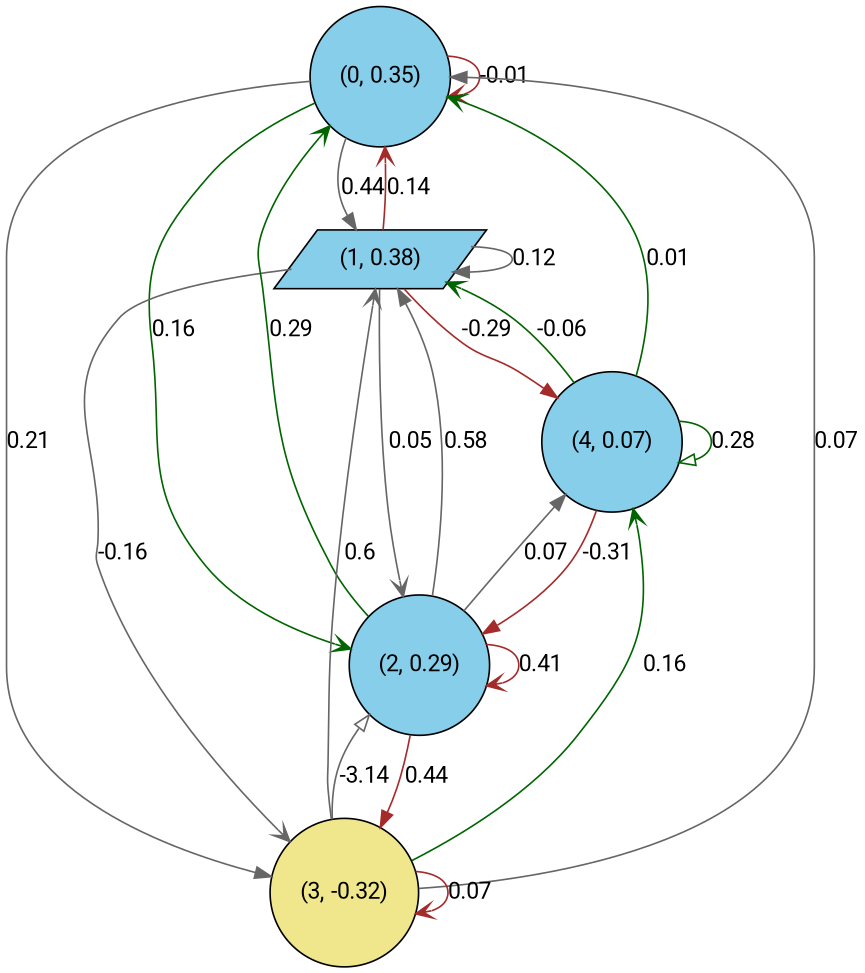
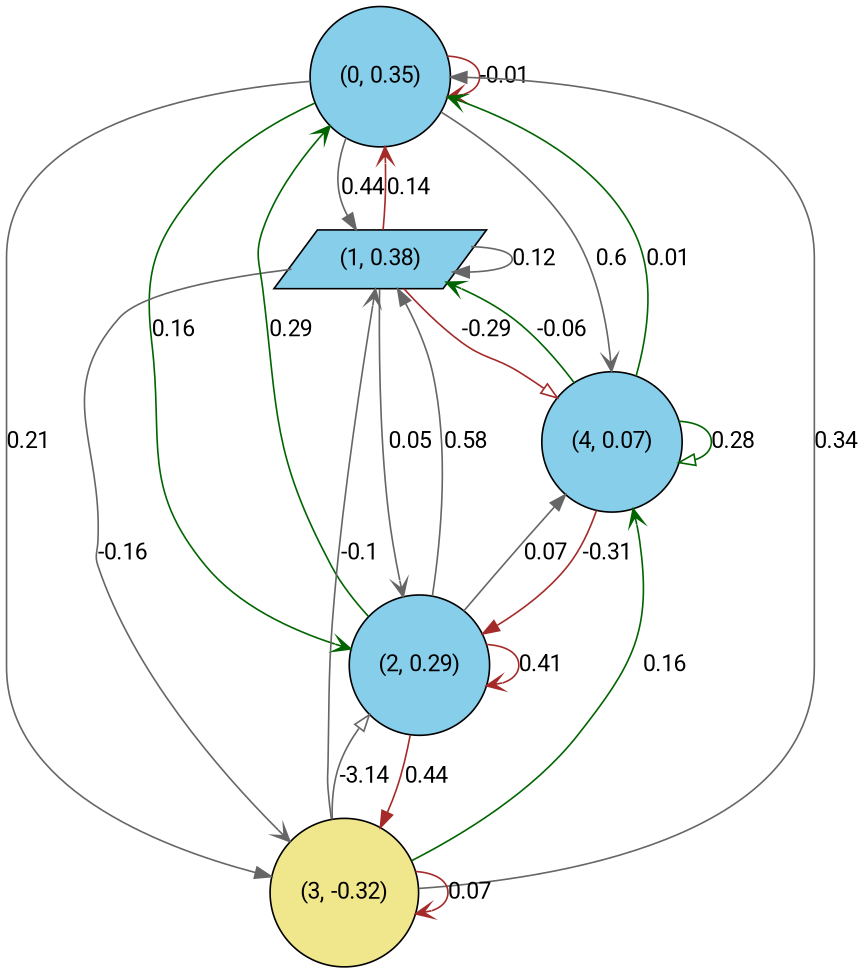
edge "(0, 0.35)" -> "(4, 0.07)": added, label "0.6"
edge "(1, 0.38)" -> "(4, 0.07)": arrowhead normal -> onormal
edge "(3, -0.32)" -> "(0, 0.35)": label "0.07" -> "0.34"
edge "(3, -0.32)" -> "(1, 0.38)": label "0.6" -> "-0.1"
